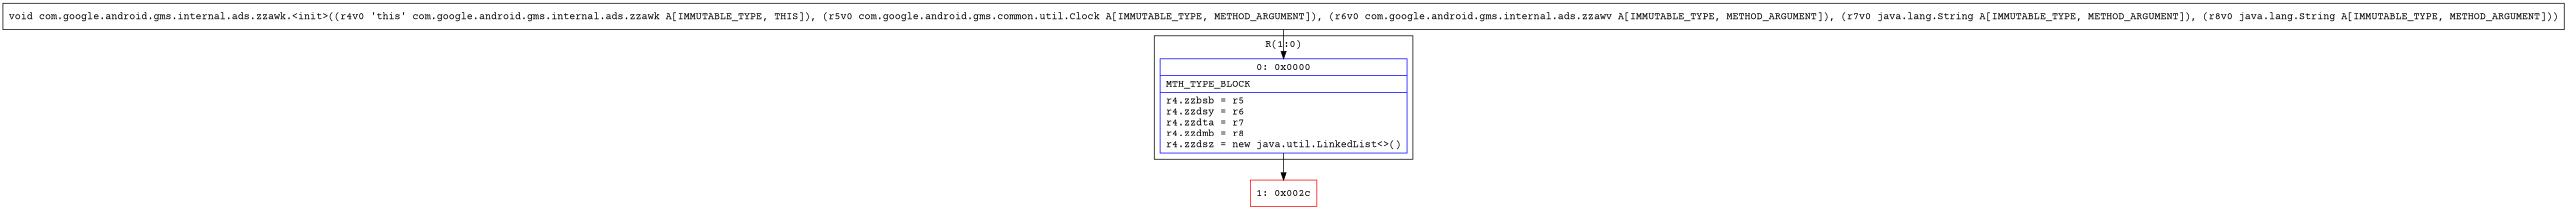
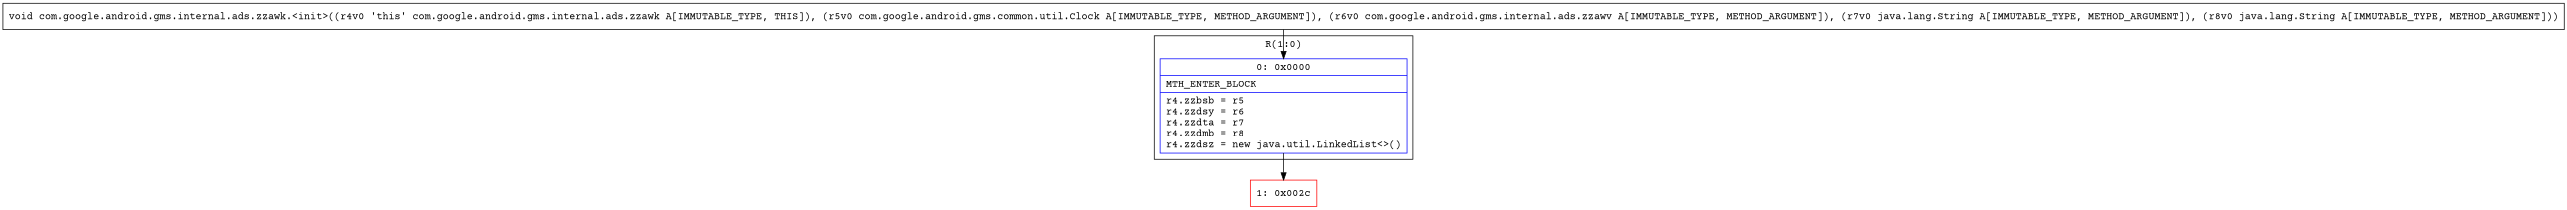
node "0: 0x0000": text "MTH_TYPE_BLOCK" -> "MTH_ENTER_BLOCK"
